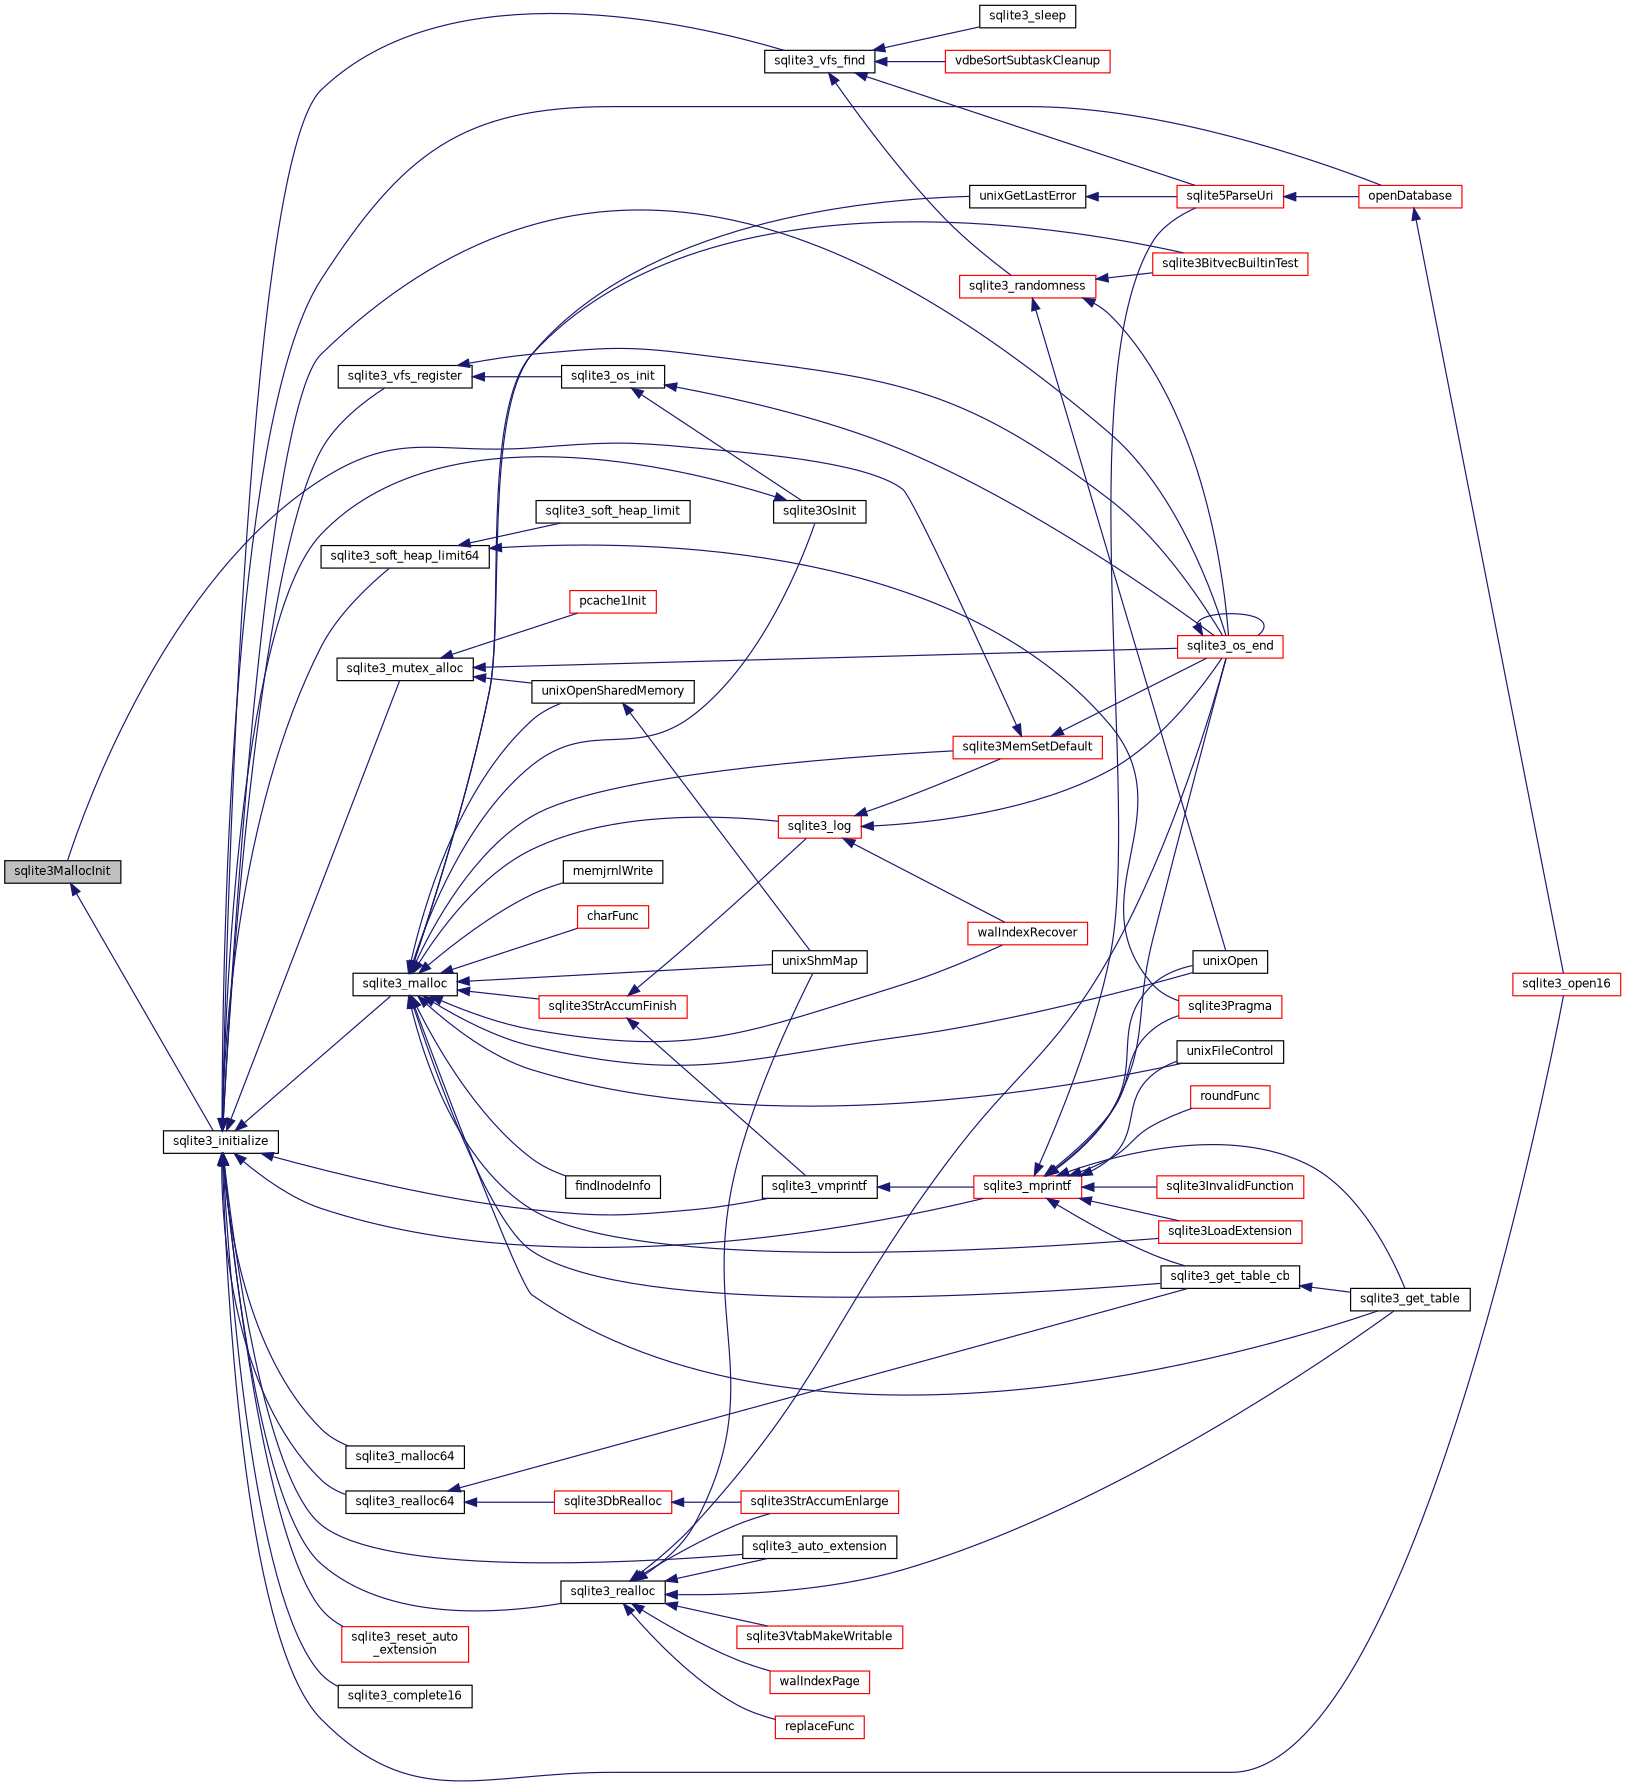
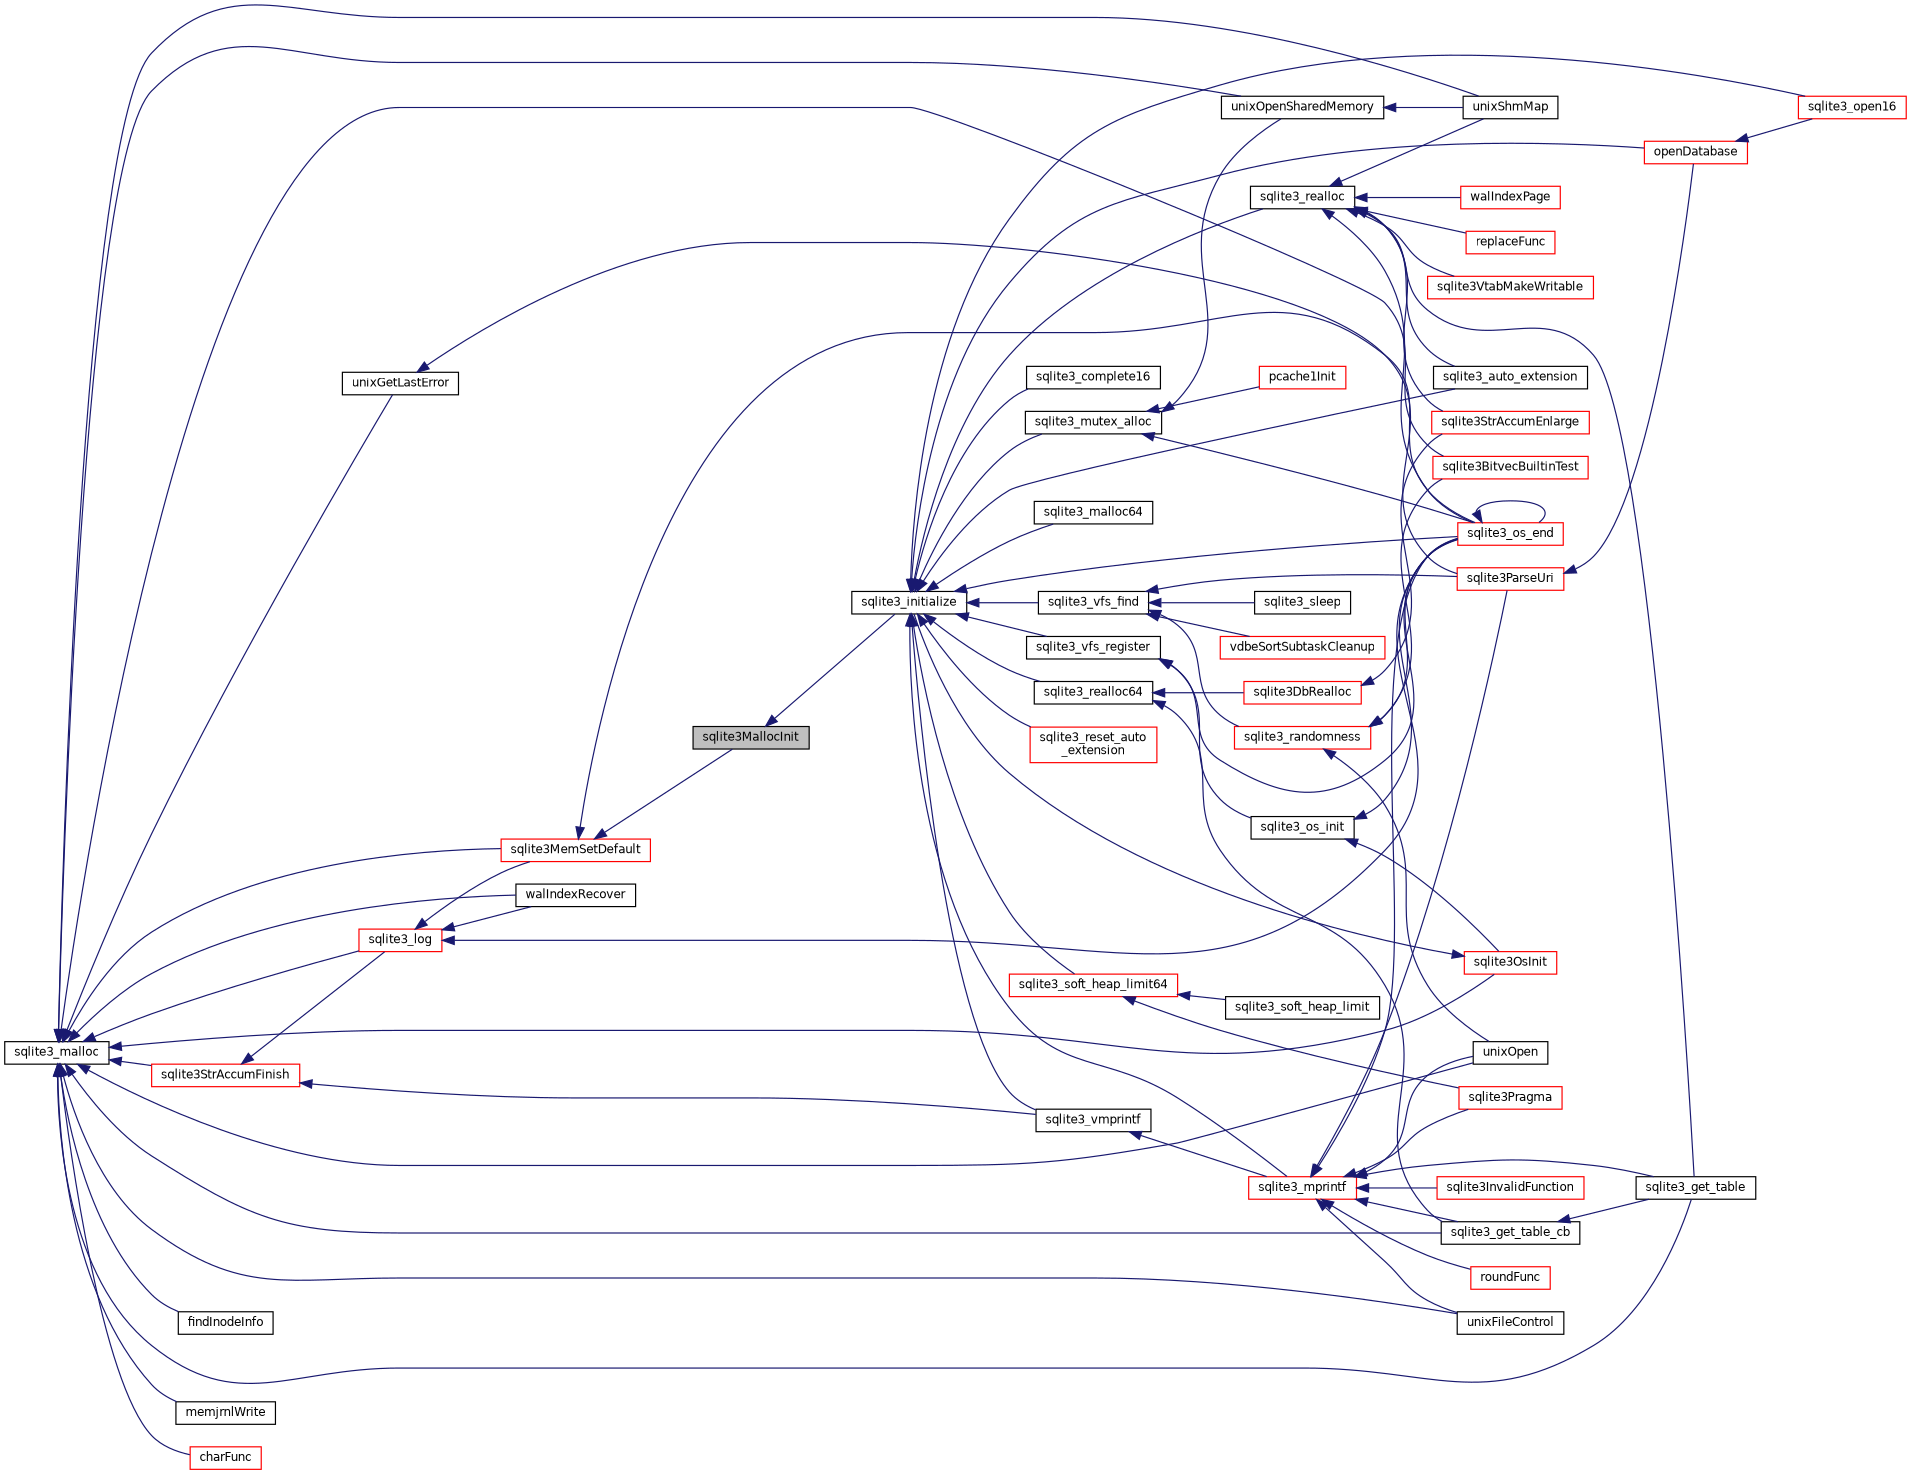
node "sqlite5ParseUri": label "sqlite5ParseUri" -> "sqlite3ParseUri"
node "sqlite3OsInit": color black -> red
node "sqlite3_soft_heap_limit64": color black -> red
node "walIndexRecover": color red -> black
edge "sqlite3_malloc" -> "sqlite3_initialize": removed
node "sqlite3LoadExtension": removed
